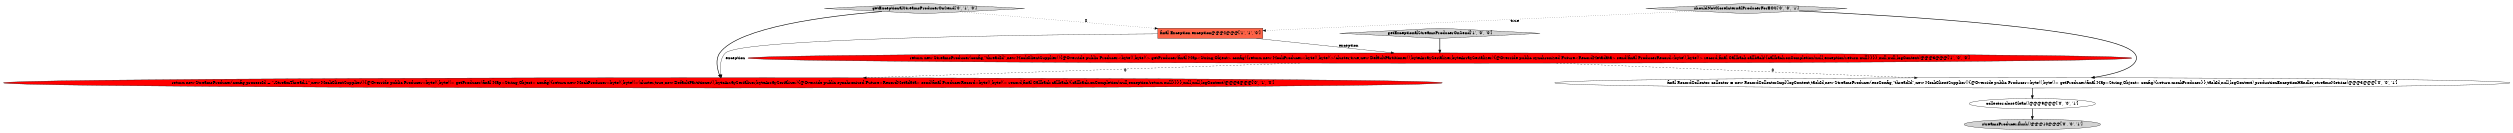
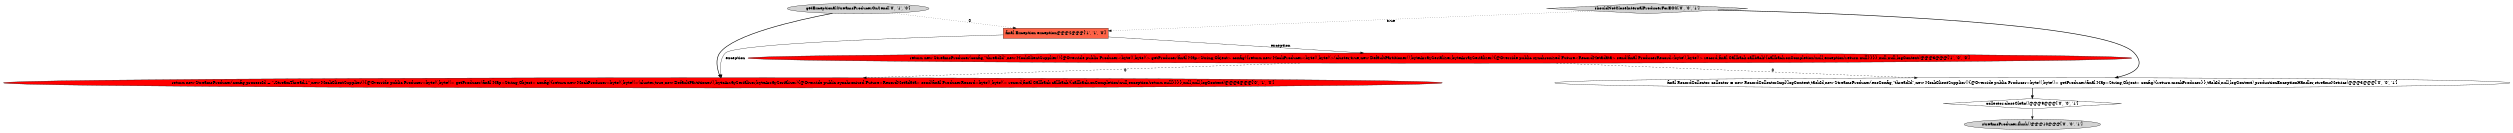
node "getExceptionalStreamsProducerOnSend['0', '1', '0']": shape diamond -> ellipse
node "getExceptionalStreamsProducerOnSend['1', '0', '0']": removed
node "collector.closeClean()@@@9@@@['0', '0', '1']": shape ellipse -> diamond
edge "collector.closeClean()@@@9@@@['0', '0', '1']" -> "streamsProducer.flush()@@@10@@@['0', '0', '1']": style bold -> solid
